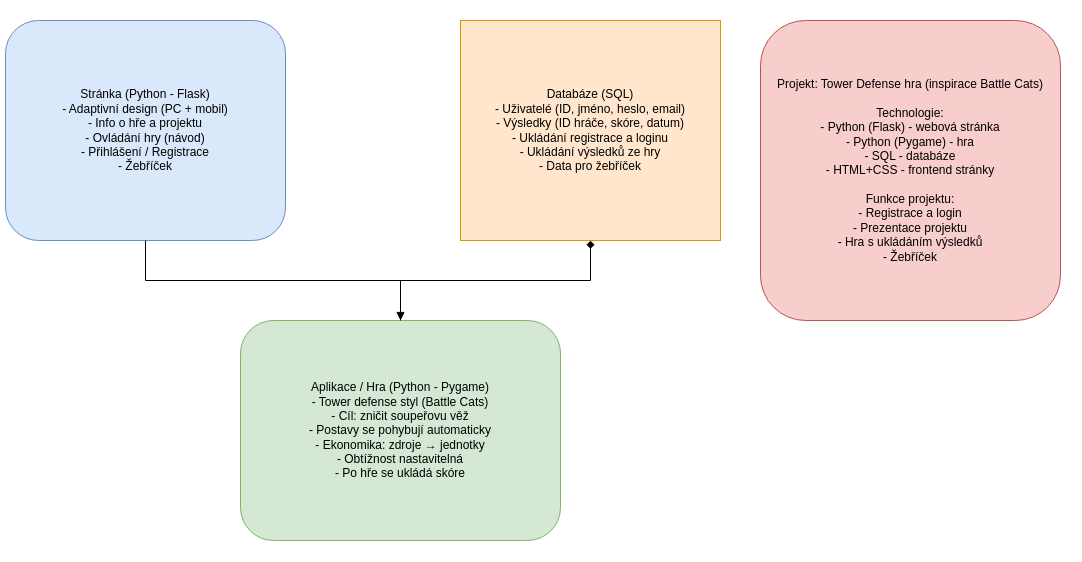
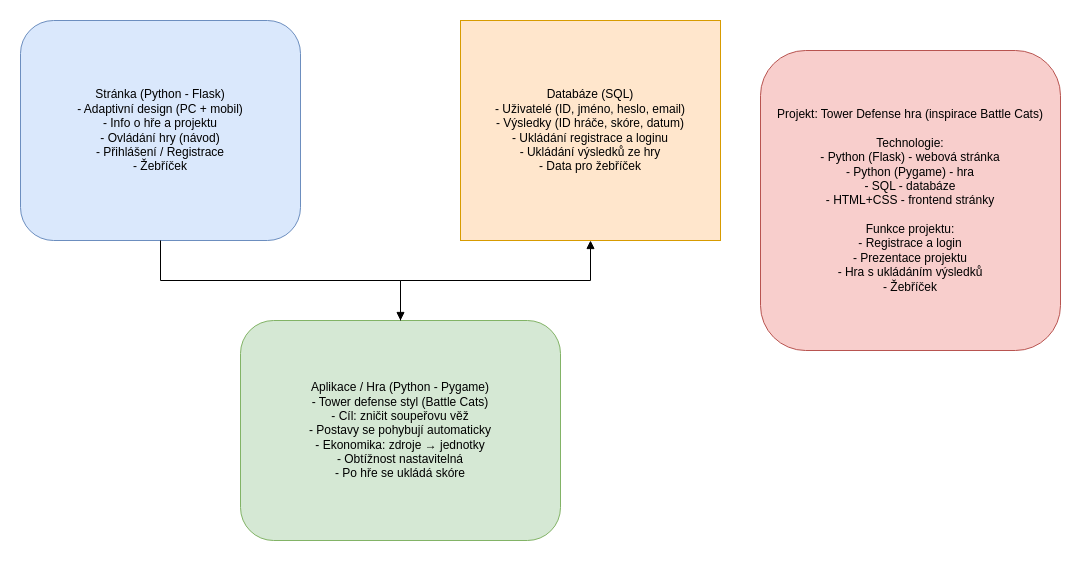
node "Stránka (Python - Flask) - Adaptivní design (PC + mobil) - Info o hře a projektu - Ovládání hry (návod) - Přihlášení / Registrace - Žebříček": moved (146, 131) -> (161, 131)
node "Projekt: Tower Defense hra (inspirace Battle Cats) Technologie: - Python (Flask) - webová stránka - Python (Pygame) - hra - SQL - databáze - HTML+CSS - frontend stránky Funkce projektu: - Registrace a login - Prezentace projektu - Hra s ukládáním výsledků - Žebříček": moved (911, 171) -> (911, 201)
edge "Aplikace / Hra (Python - Pygame) - Tower defense styl (Battle Cats) - Cíl: zničit soupeřovu věž - Postavy se pohybují automaticky - Ekonomika: zdroje → jednotky - Obtížnost nastavitelná - Po hře se ukládá skóre" -> "Databáze (SQL) - Uživatelé (ID, jméno, heslo, email) - Výsledky (ID hráče, skóre, datum) - Ukládání registrace a loginu - Ukládání výsledků ze hry - Data pro žebříček": arrowhead diamond -> block
